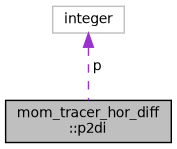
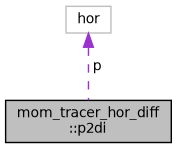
node "integer": label "integer" -> "hor"
